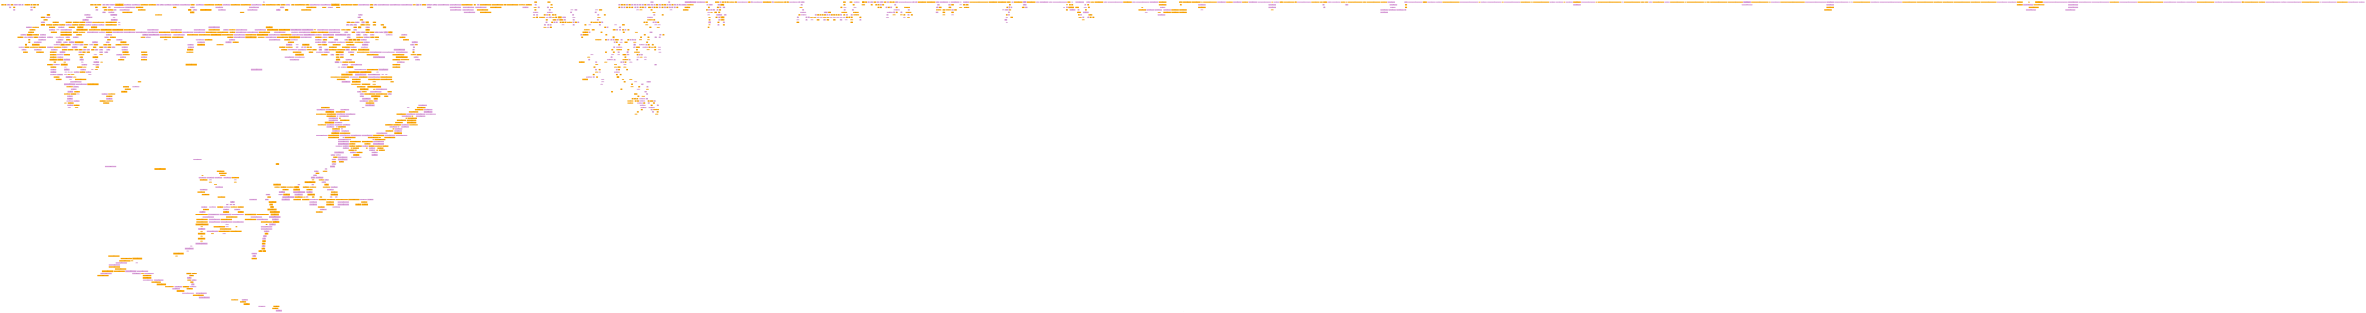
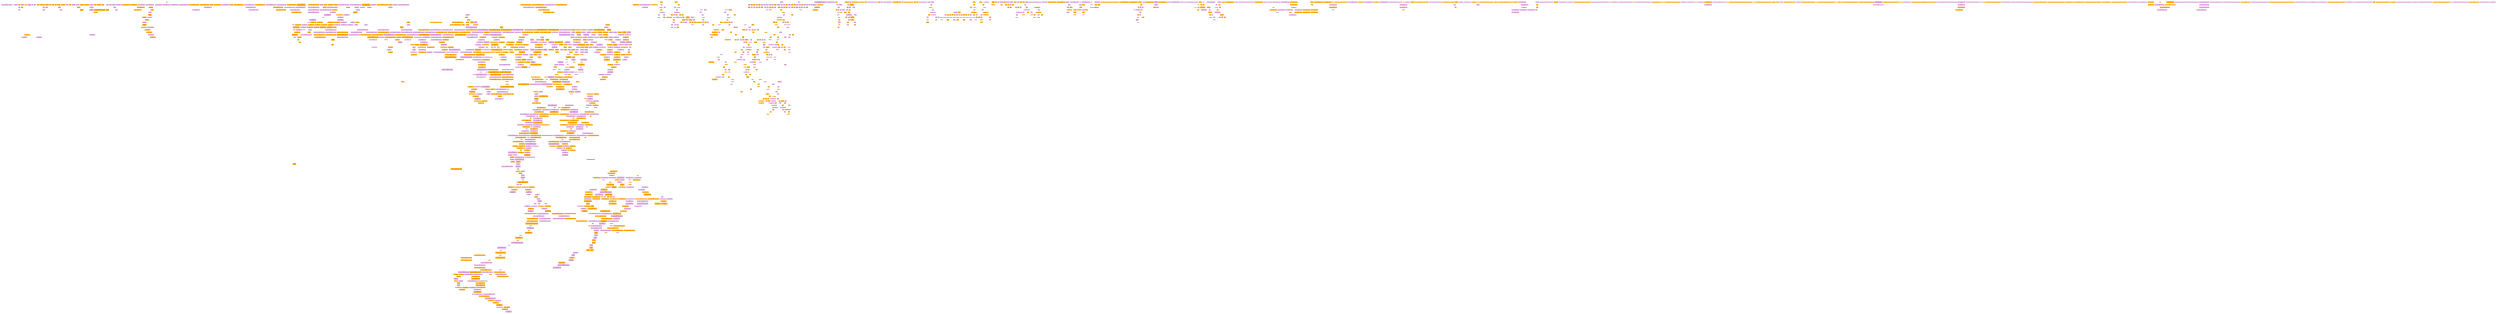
node "NodeID: 1319": added
node "NodeID: 2298": added
